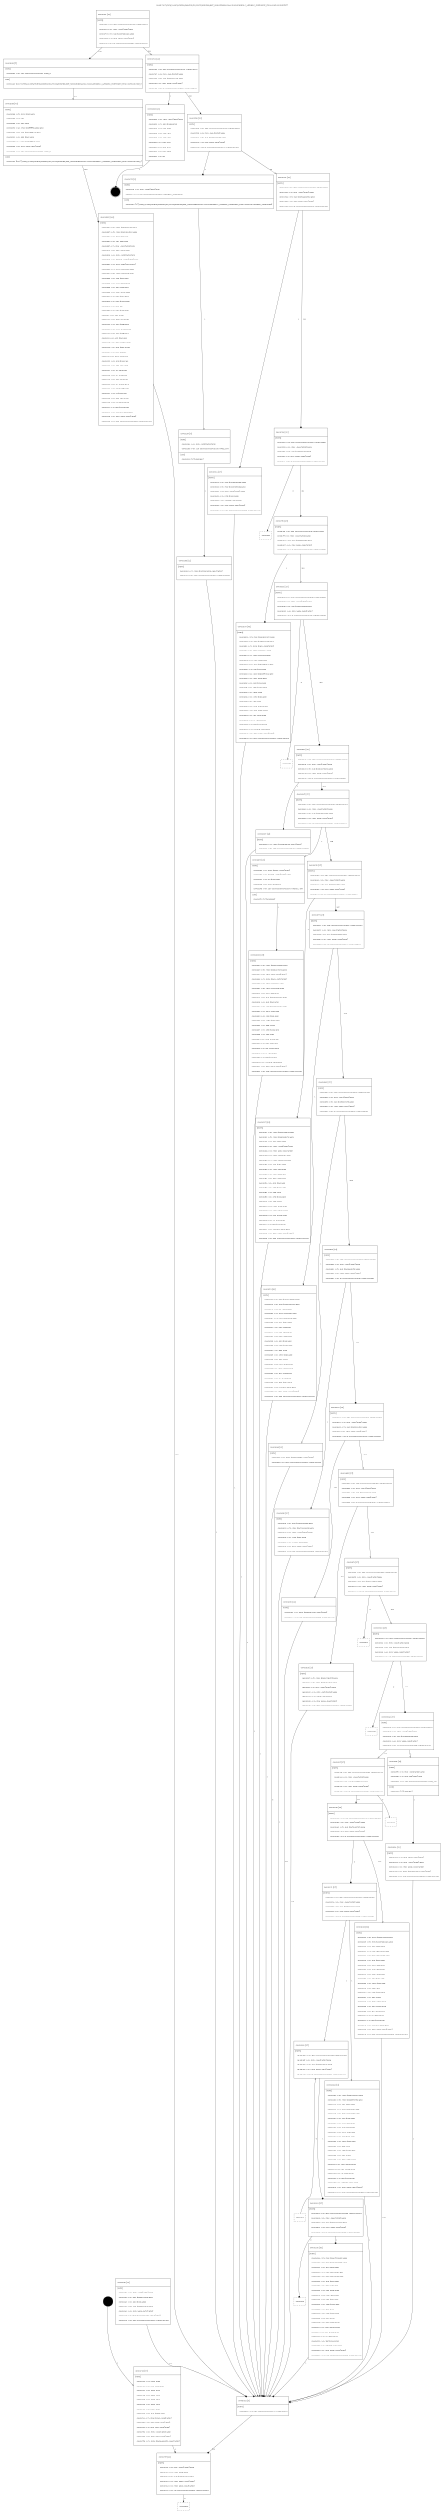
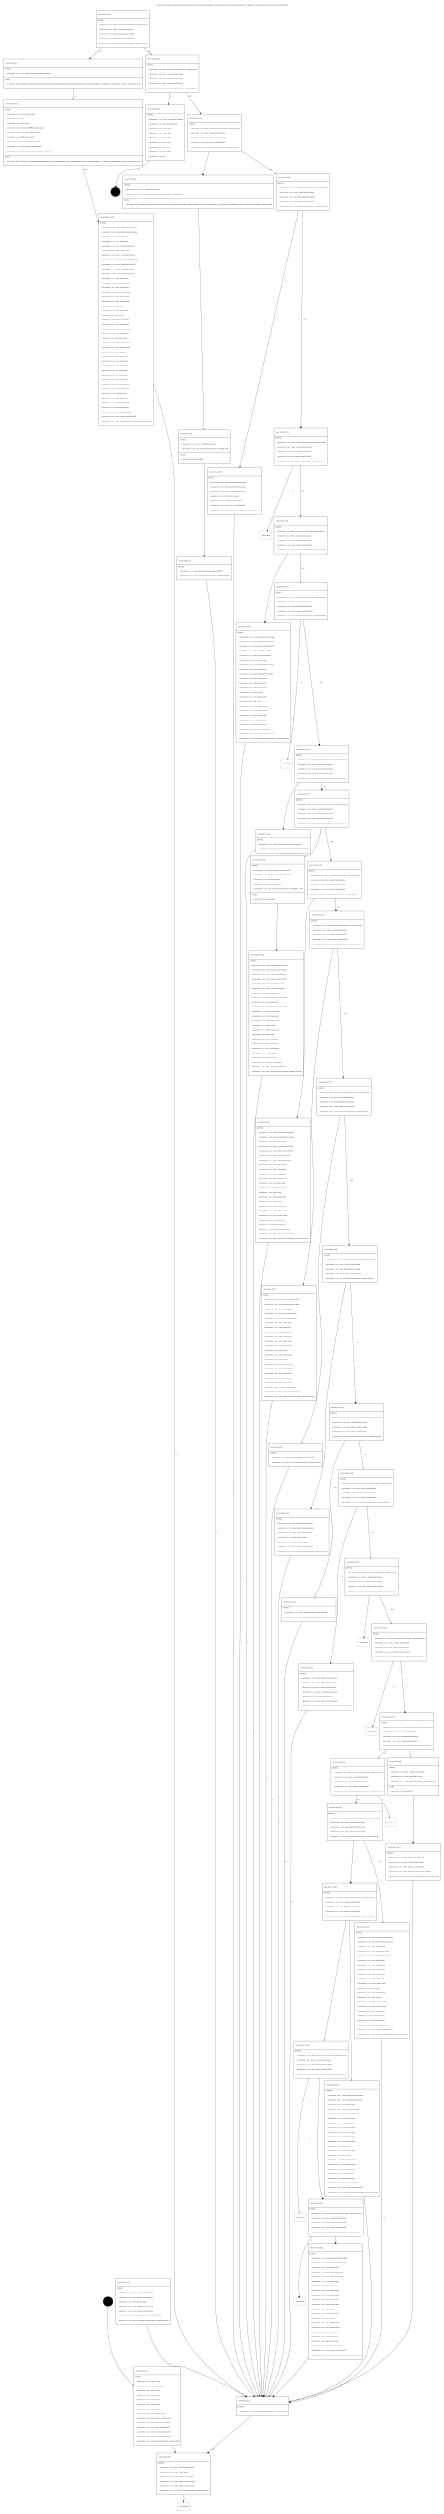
edge "0x401e35" -> "0x40198a [25]": reversed
